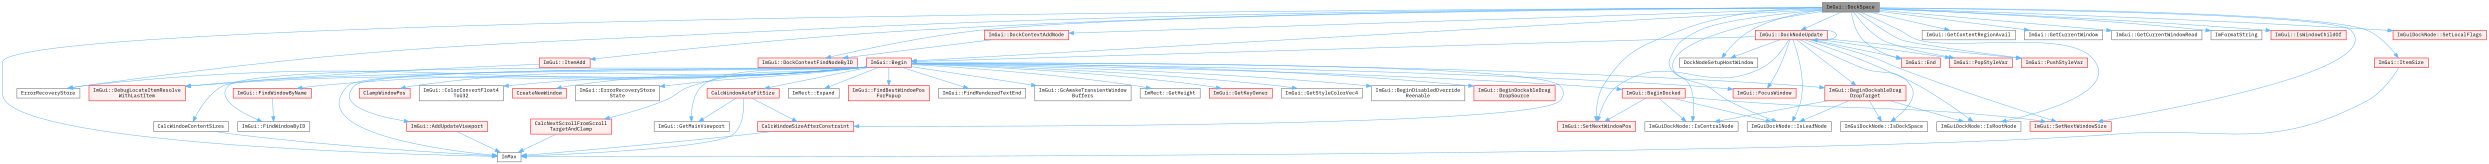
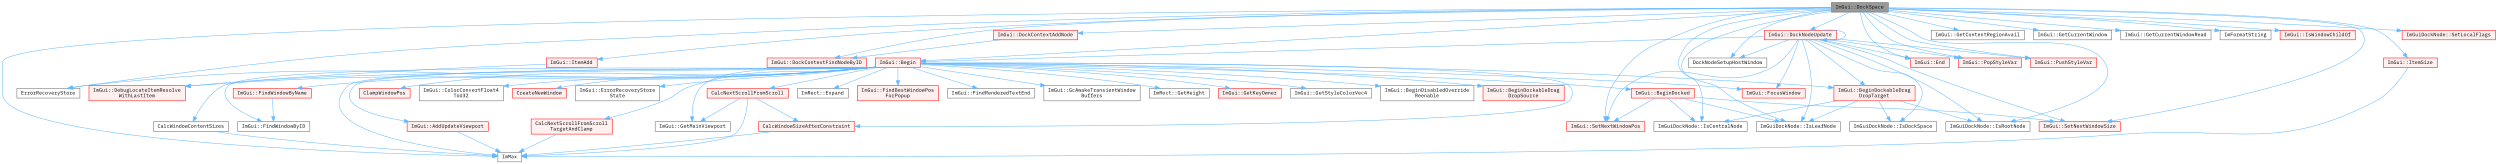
node "CalcWindowAutoFitSize": label "CalcWindowAutoFitSize" -> "CalcNextScrollFromScroll"
